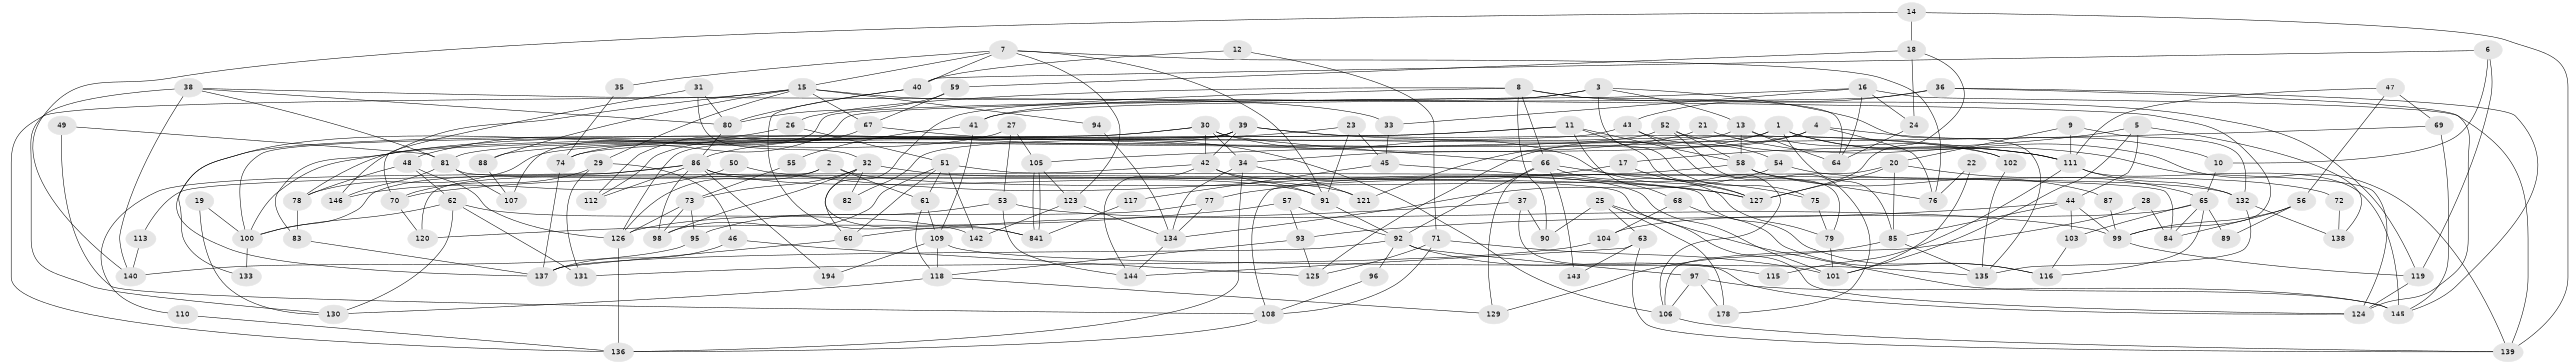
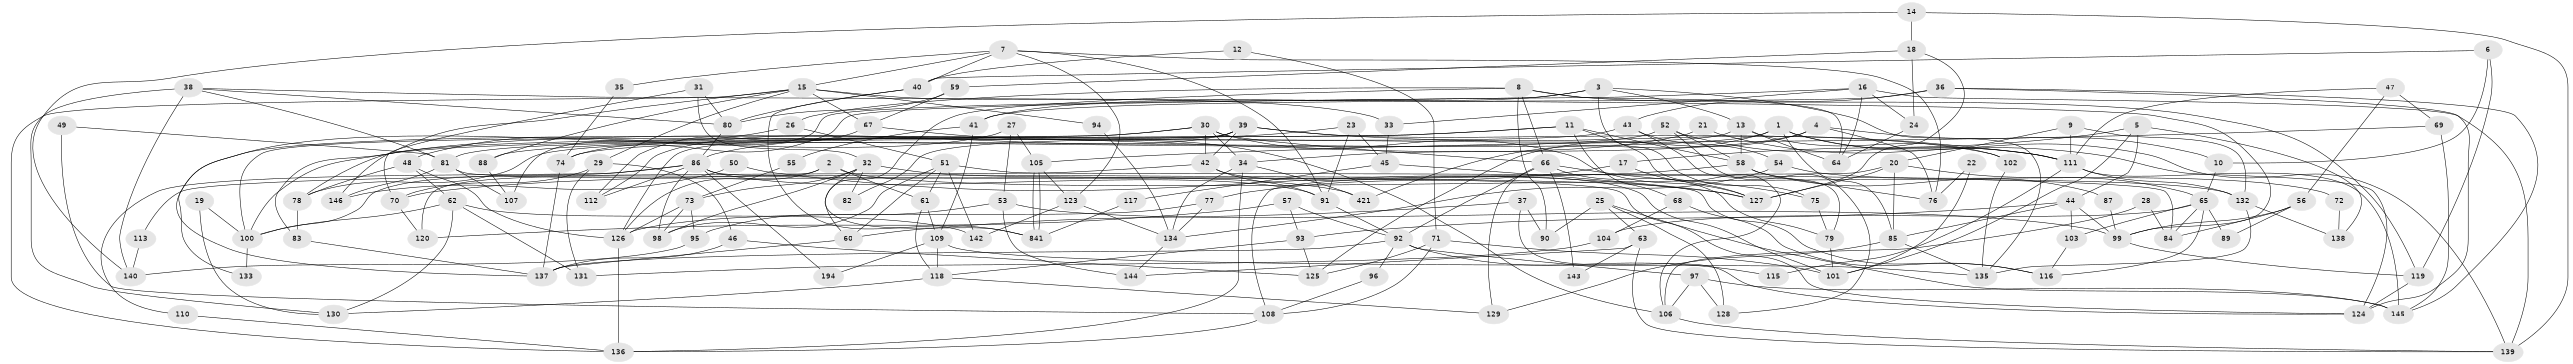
edge "42" -- "144": removed
node "121": label "121" -> "421"
node "178": label "178" -> "128"
